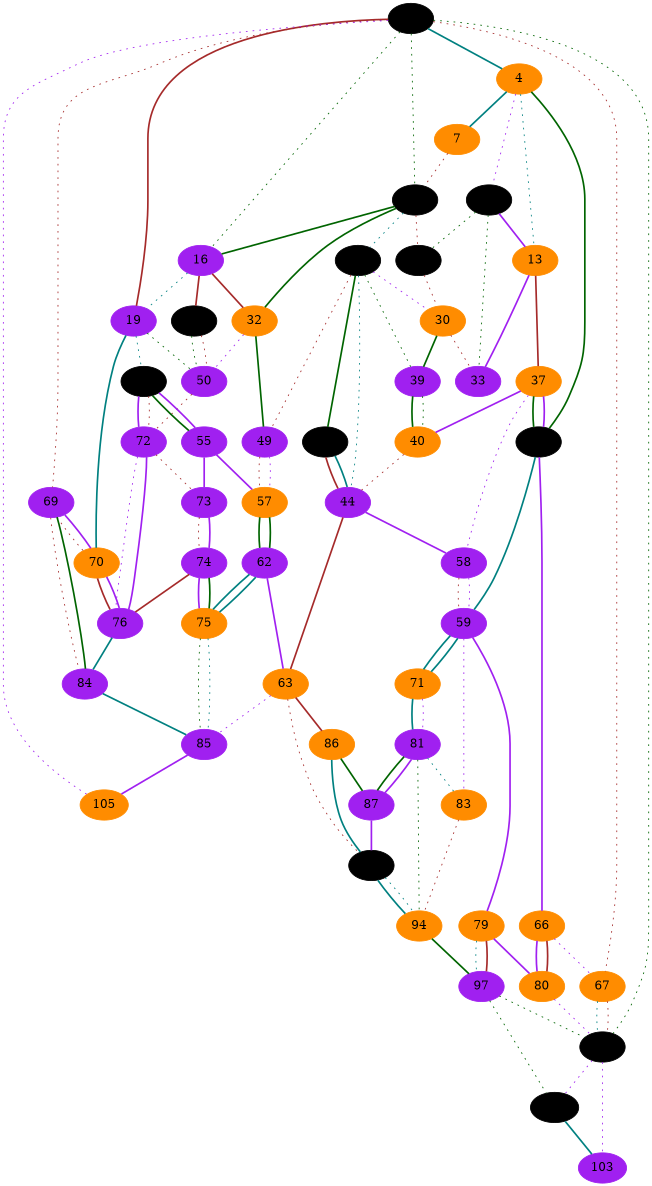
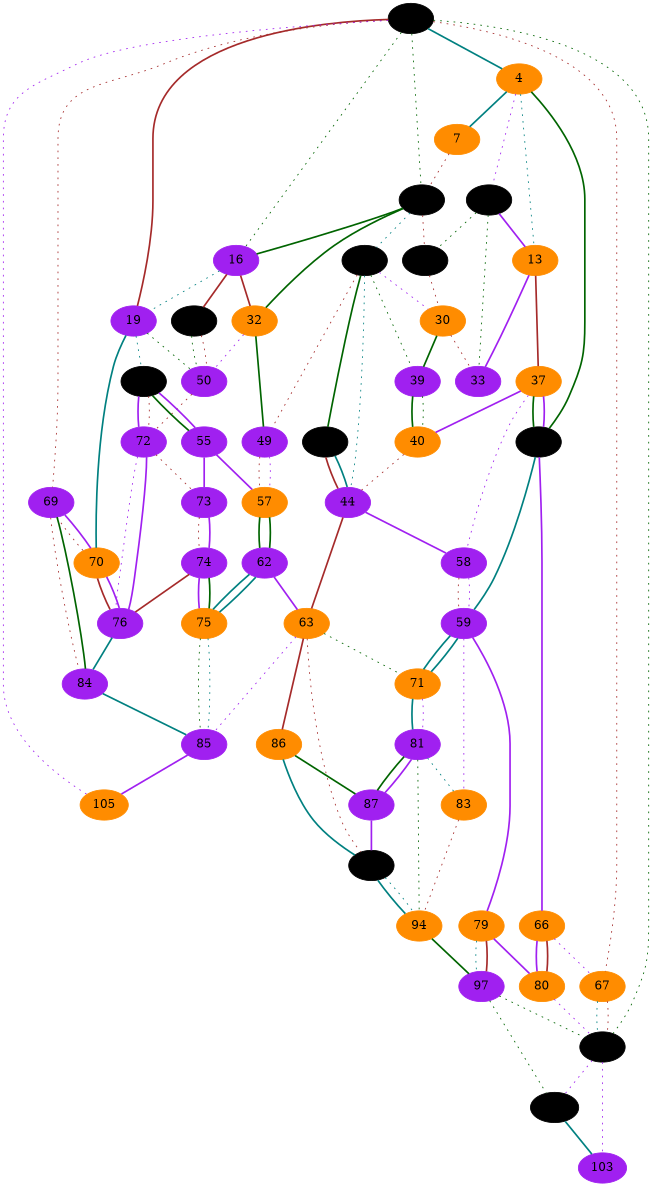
edge "63" -- "71": added
